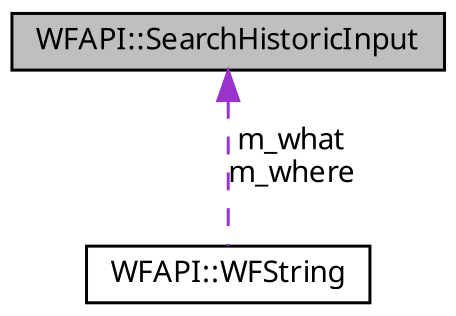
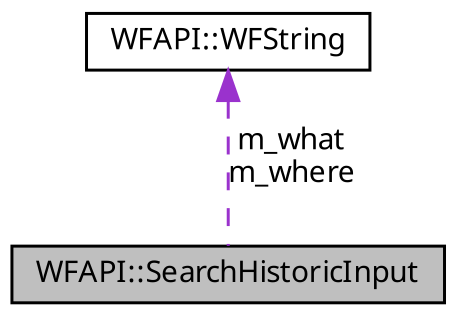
edge "WFAPI::WFString" -> "WFAPI::SearchHistoricInput": reversed
